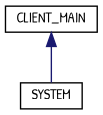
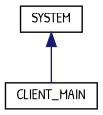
edge "SYSTEM" -> "CLIENT_MAIN": reversed
